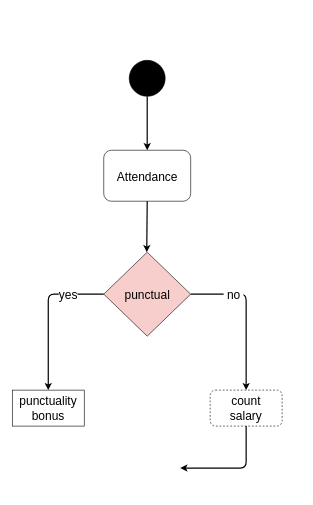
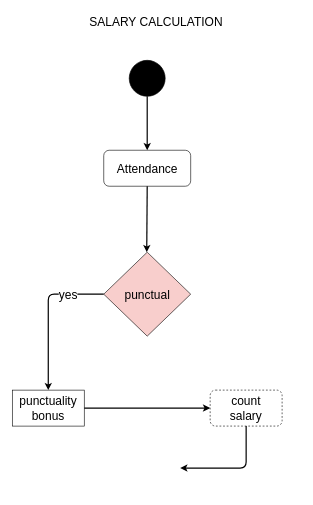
node "SALARY CALCULATION": added
node "Attendance": size 87x51 -> 87x36
edge "punctual" -> "count salary": removed, label "no"
edge "punctuality bonus" -> "count salary": added
